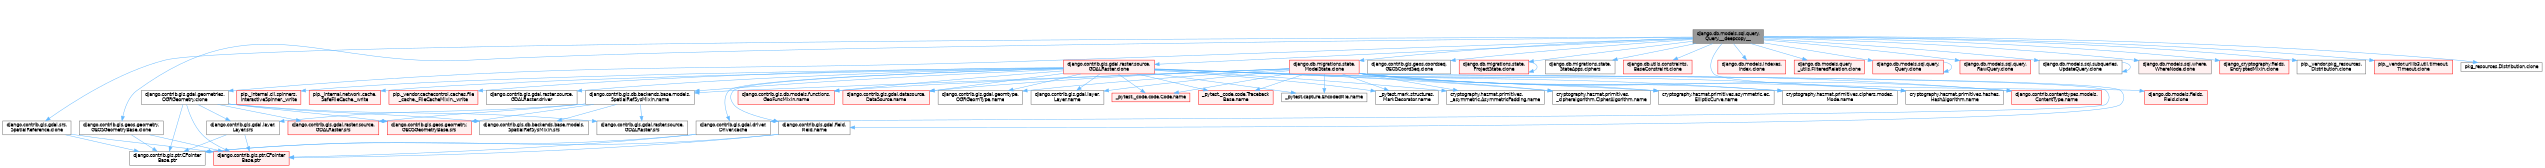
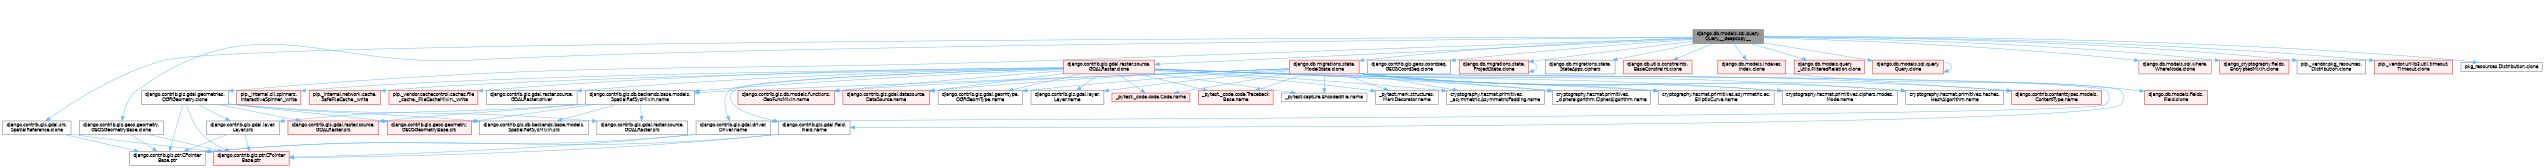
node "django.db.models.sql.query. RawQuery.clone": removed
node "django.db.models.sql.subqueries. UpdateQuery.clone": removed
edge "django.db.models.sql.query. Query.__deepcopy__" -> "django.db.models.fields. Field.clone": now "django.db.models.indexes. Index.clone" -> "django.db.models.fields. Field.clone"
node "django.contrib.gis.gdal.driver. Driver.cache": label "django.contrib.gis.gdal.driver. Driver.cache" -> "django.contrib.gis.gdal.driver. Driver.name"
